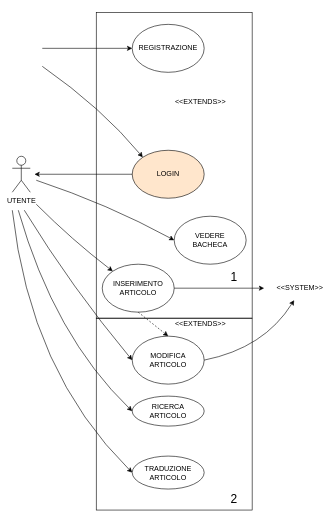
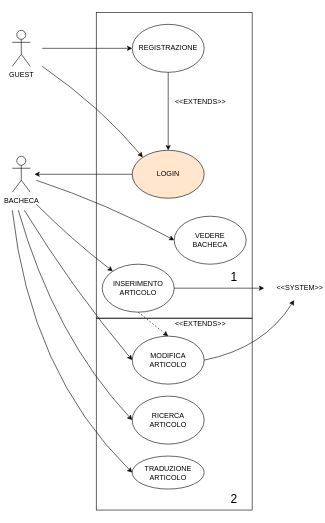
node "GUEST": added
edge "REGISTRAZIONE" -> "LOGIN": added
node "UTENTE": label "UTENTE" -> "BACHECA"
node "RICERCA ARTICOLO": size 72x30 -> 72x48
